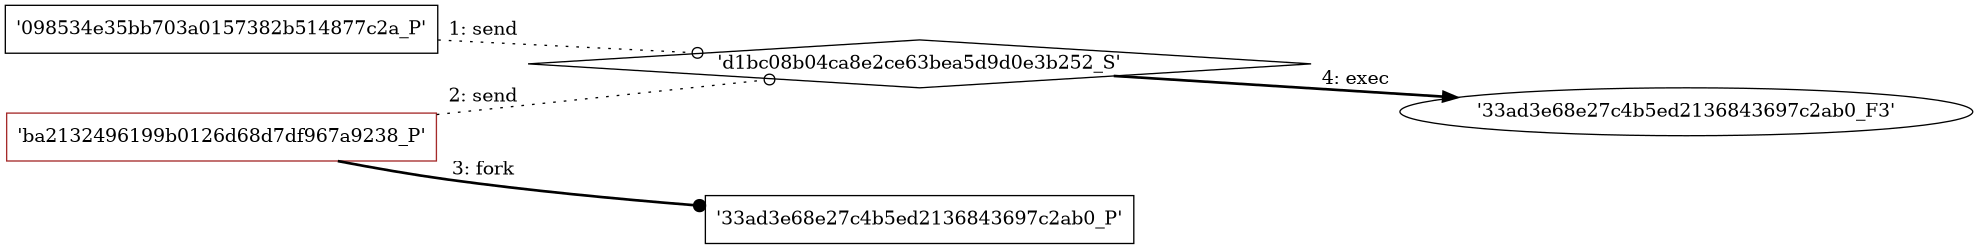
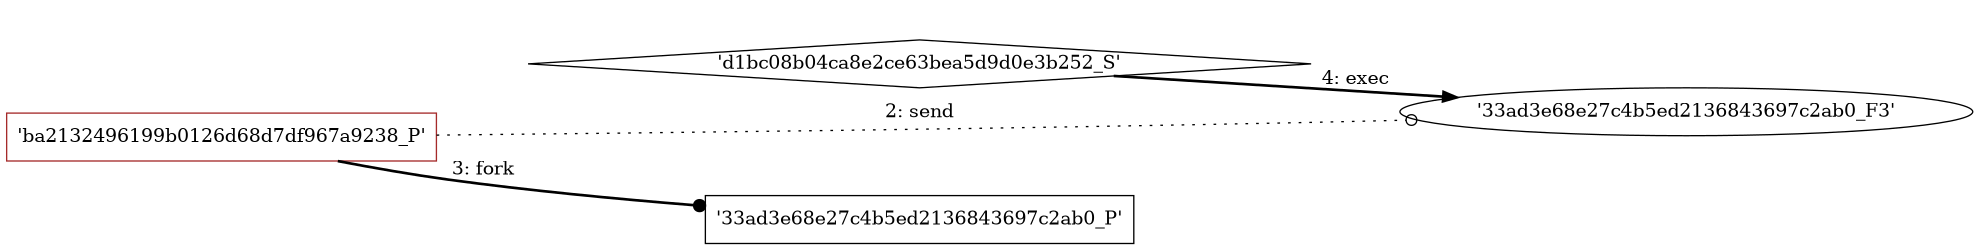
node "'098534e35bb703a0157382b514877c2a_P'": removed
edge "'ba2132496199b0126d68d7df967a9238_P'" -> "'d1bc08b04ca8e2ce63bea5d9d0e3b252_S'": now "'ba2132496199b0126d68d7df967a9238_P'" -> "'33ad3e68e27c4b5ed2136843697c2ab0_F3'"
